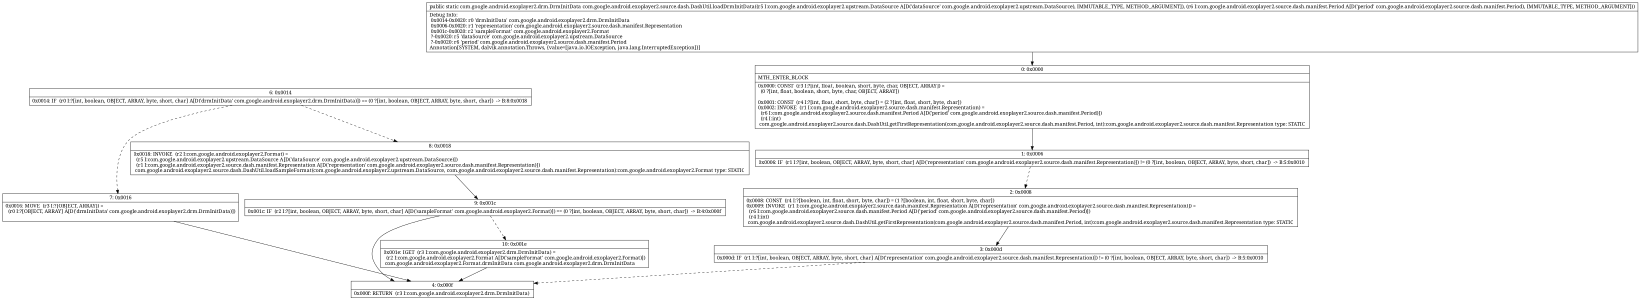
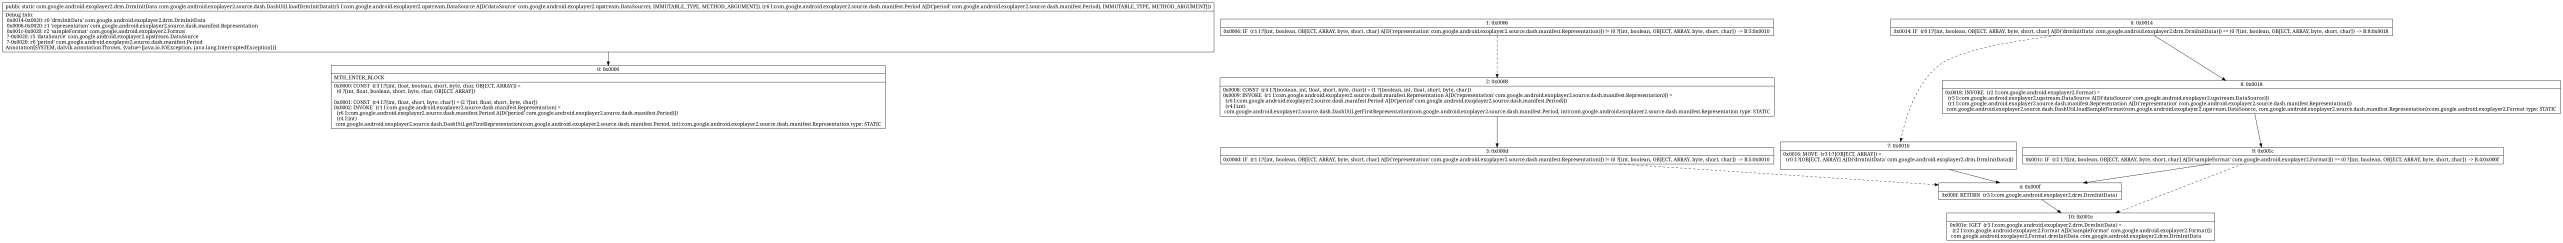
edge "6: 0x0014" -> "8: 0x0018": style dashed -> solid
edge "0: 0x0000" -> "1: 0x0006": removed
edge "10: 0x001e" -> "4: 0x000f": reversed
